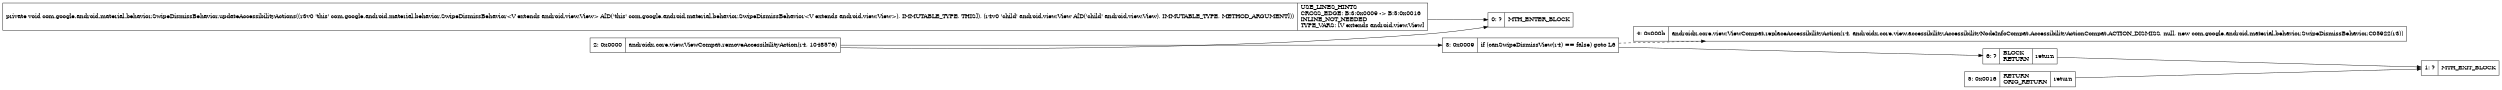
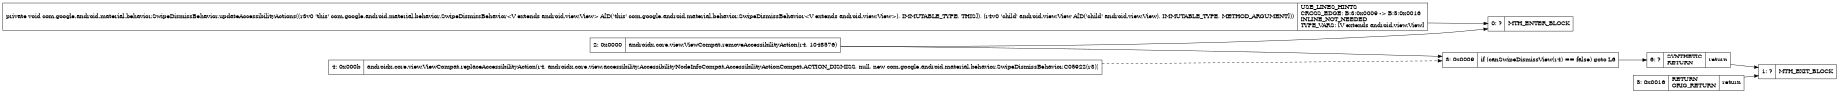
edge "3: 0x0009" -> "4: 0x000b": reversed
node "6: ?": text "BLOCK" -> "SYNTHETIC"
